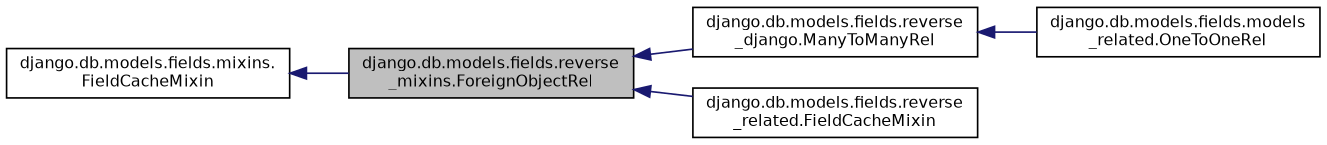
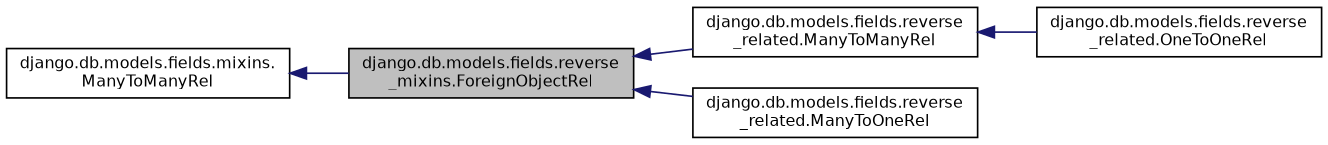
node "django.db.models.fields.reverse _django.ManyToManyRel": label "django.db.models.fields.reverse _django.ManyToManyRel" -> "django.db.models.fields.reverse _related.ManyToManyRel"
node "django.db.models.fields.models _related.OneToOneRel": label "django.db.models.fields.models _related.OneToOneRel" -> "django.db.models.fields.reverse _related.OneToOneRel"
node "django.db.models.fields.mixins. FieldCacheMixin": label "django.db.models.fields.mixins. FieldCacheMixin" -> "django.db.models.fields.mixins. ManyToManyRel"
node "django.db.models.fields.reverse _related.FieldCacheMixin": label "django.db.models.fields.reverse _related.FieldCacheMixin" -> "django.db.models.fields.reverse _related.ManyToOneRel"
